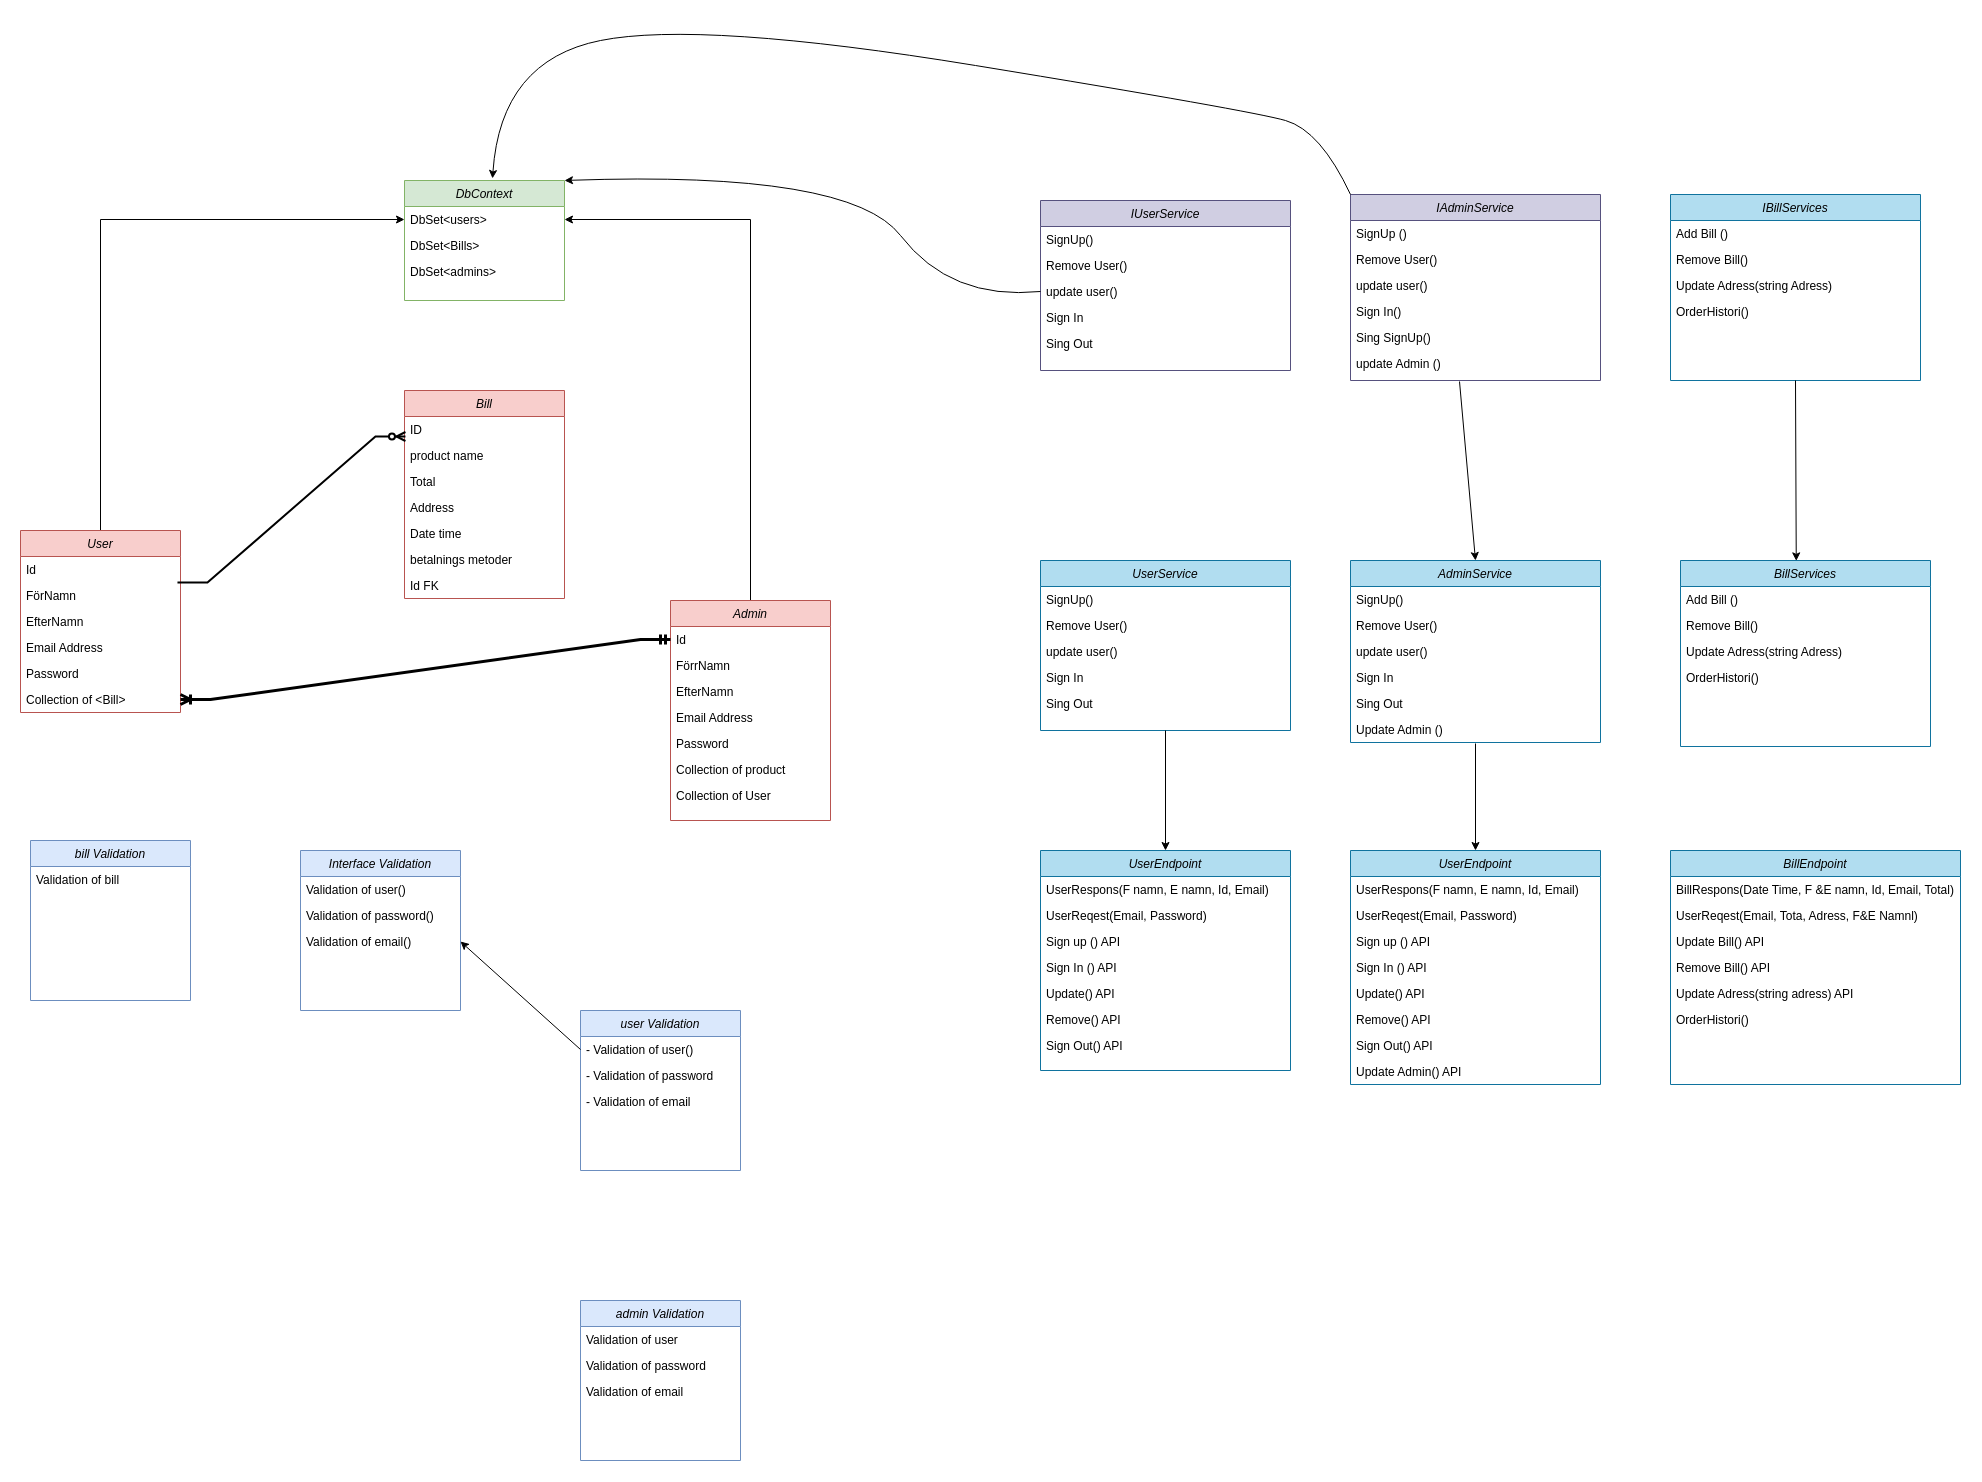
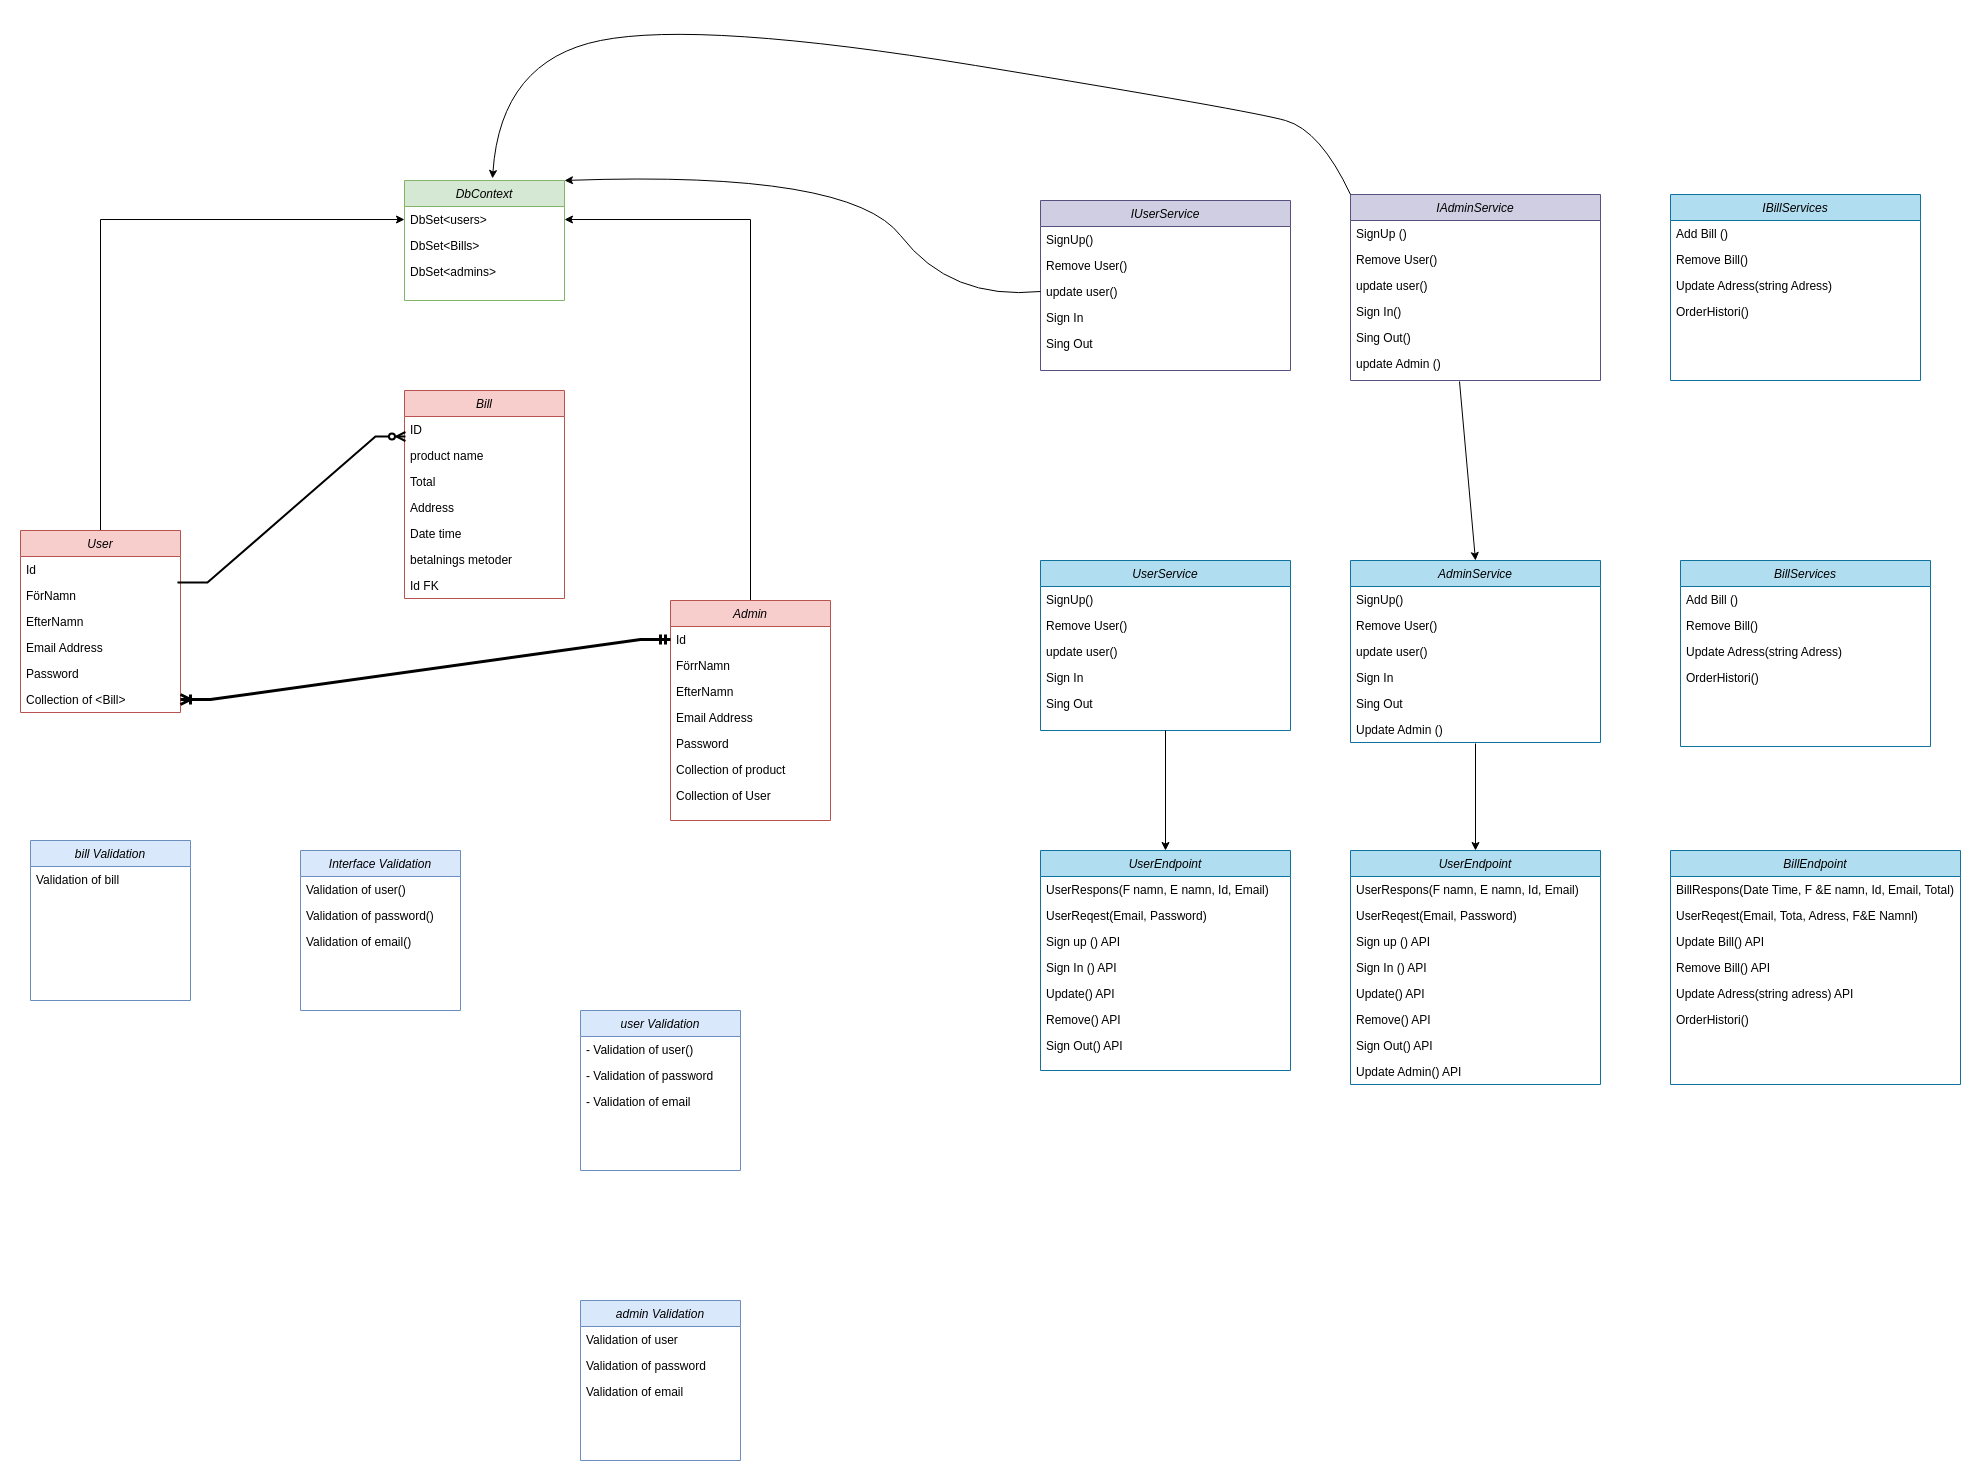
node "Sing SignUp()": label "Sing SignUp()" -> "Sing Out()"
edge "IBillServices" -> "BillServices": removed
edge "- Validation of user()" -> "Validation of email()": removed
